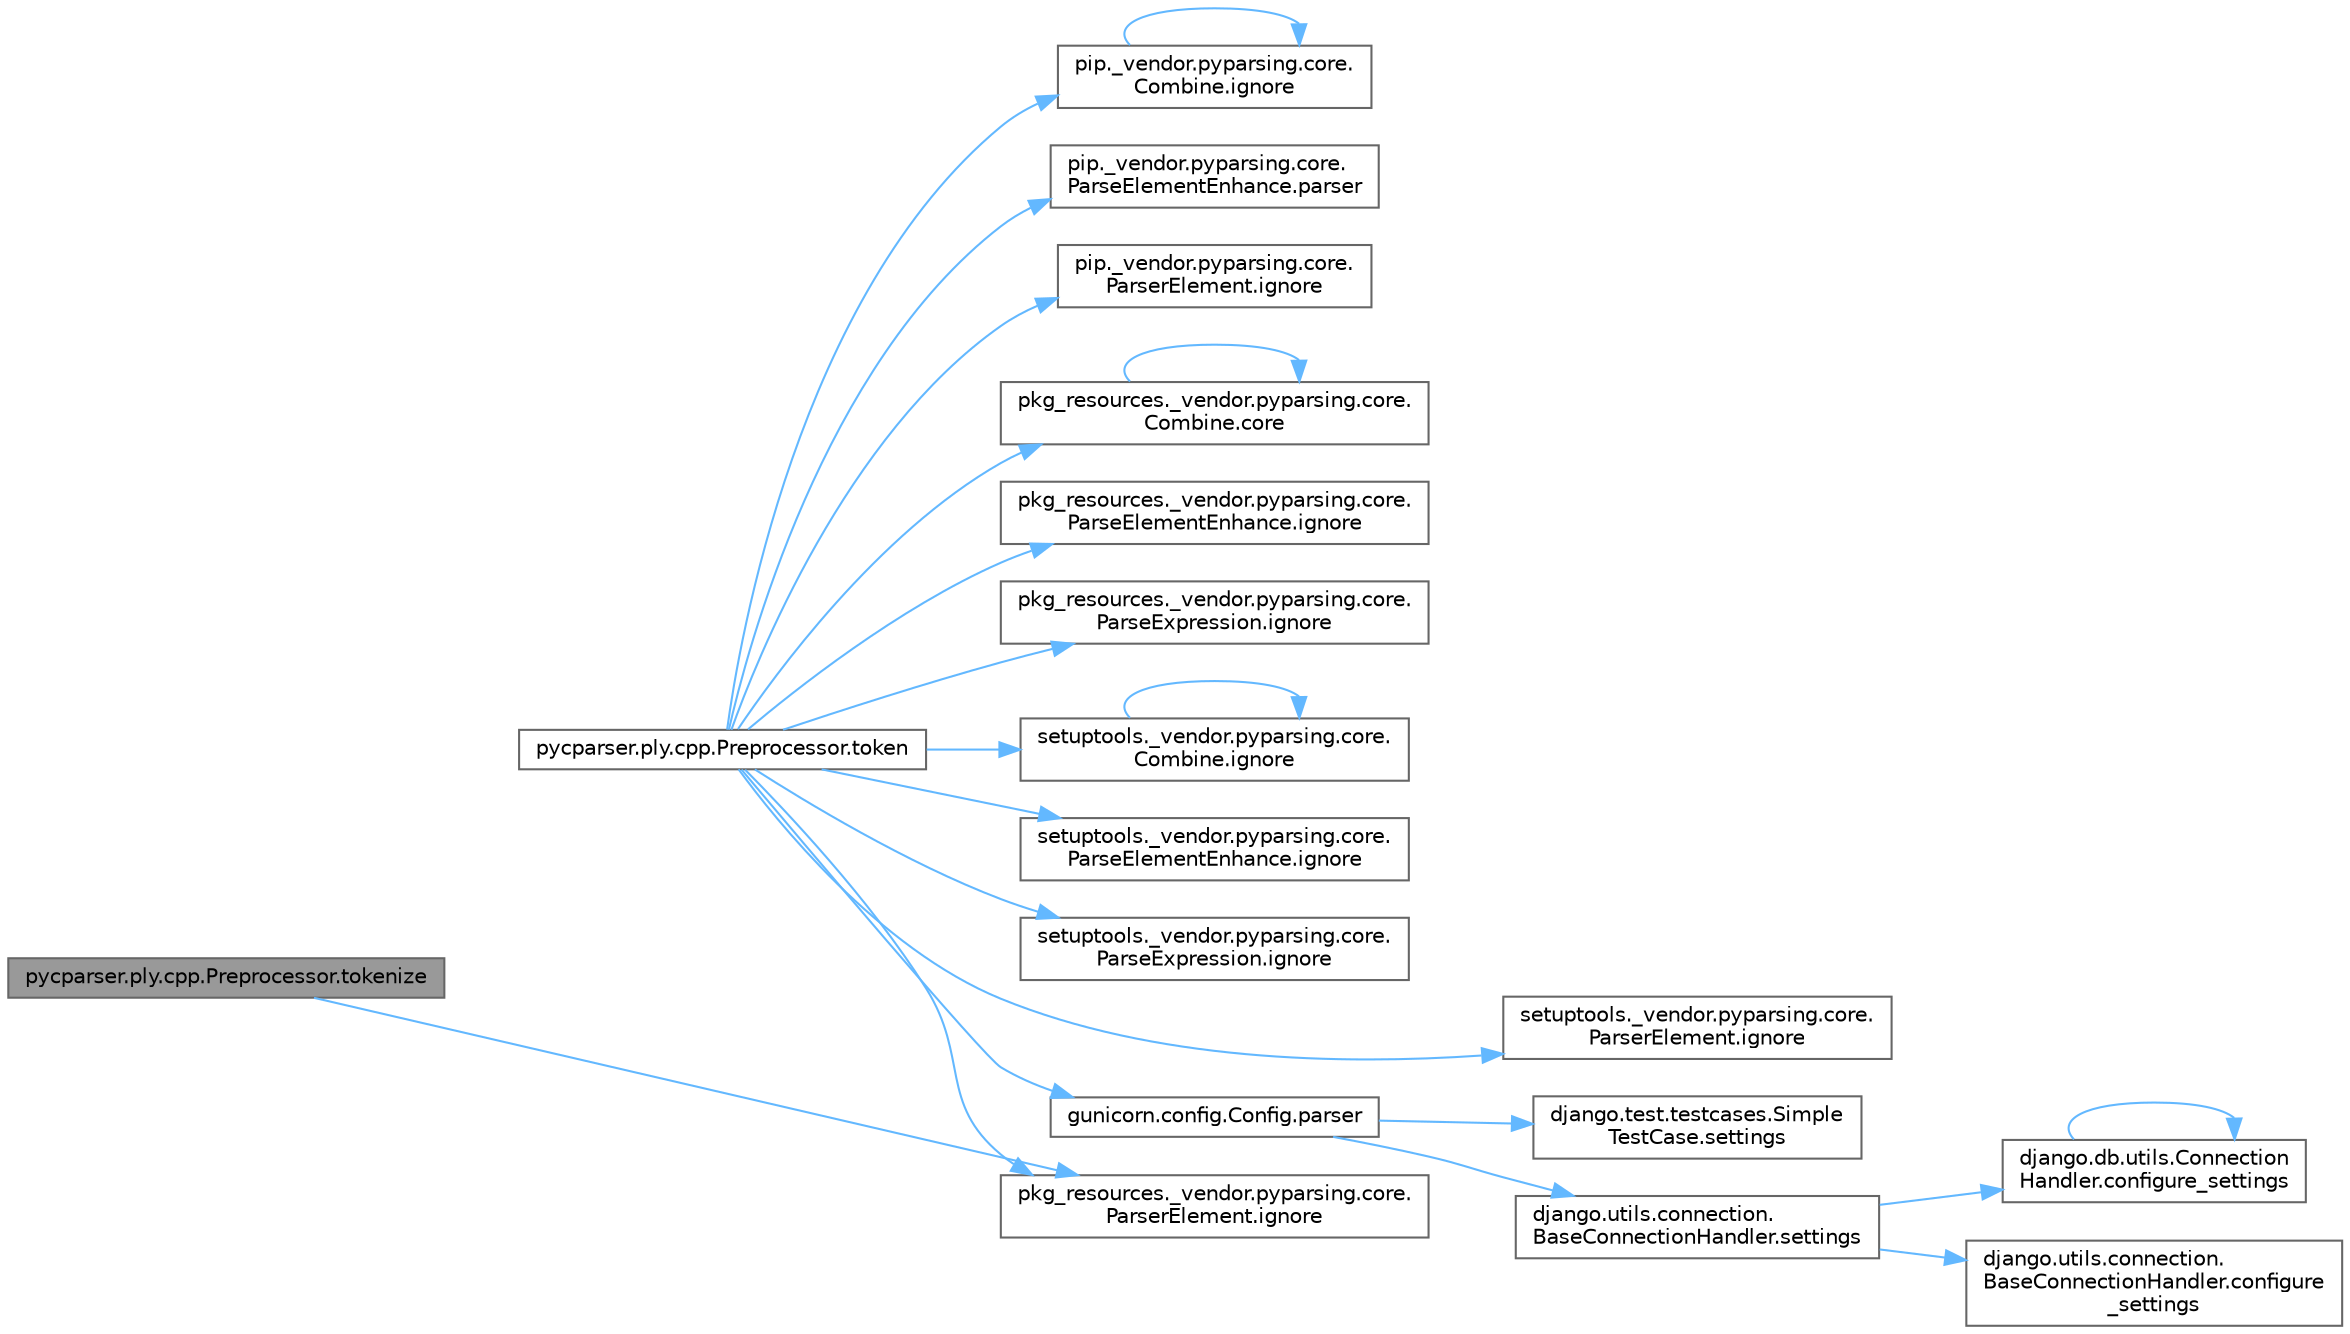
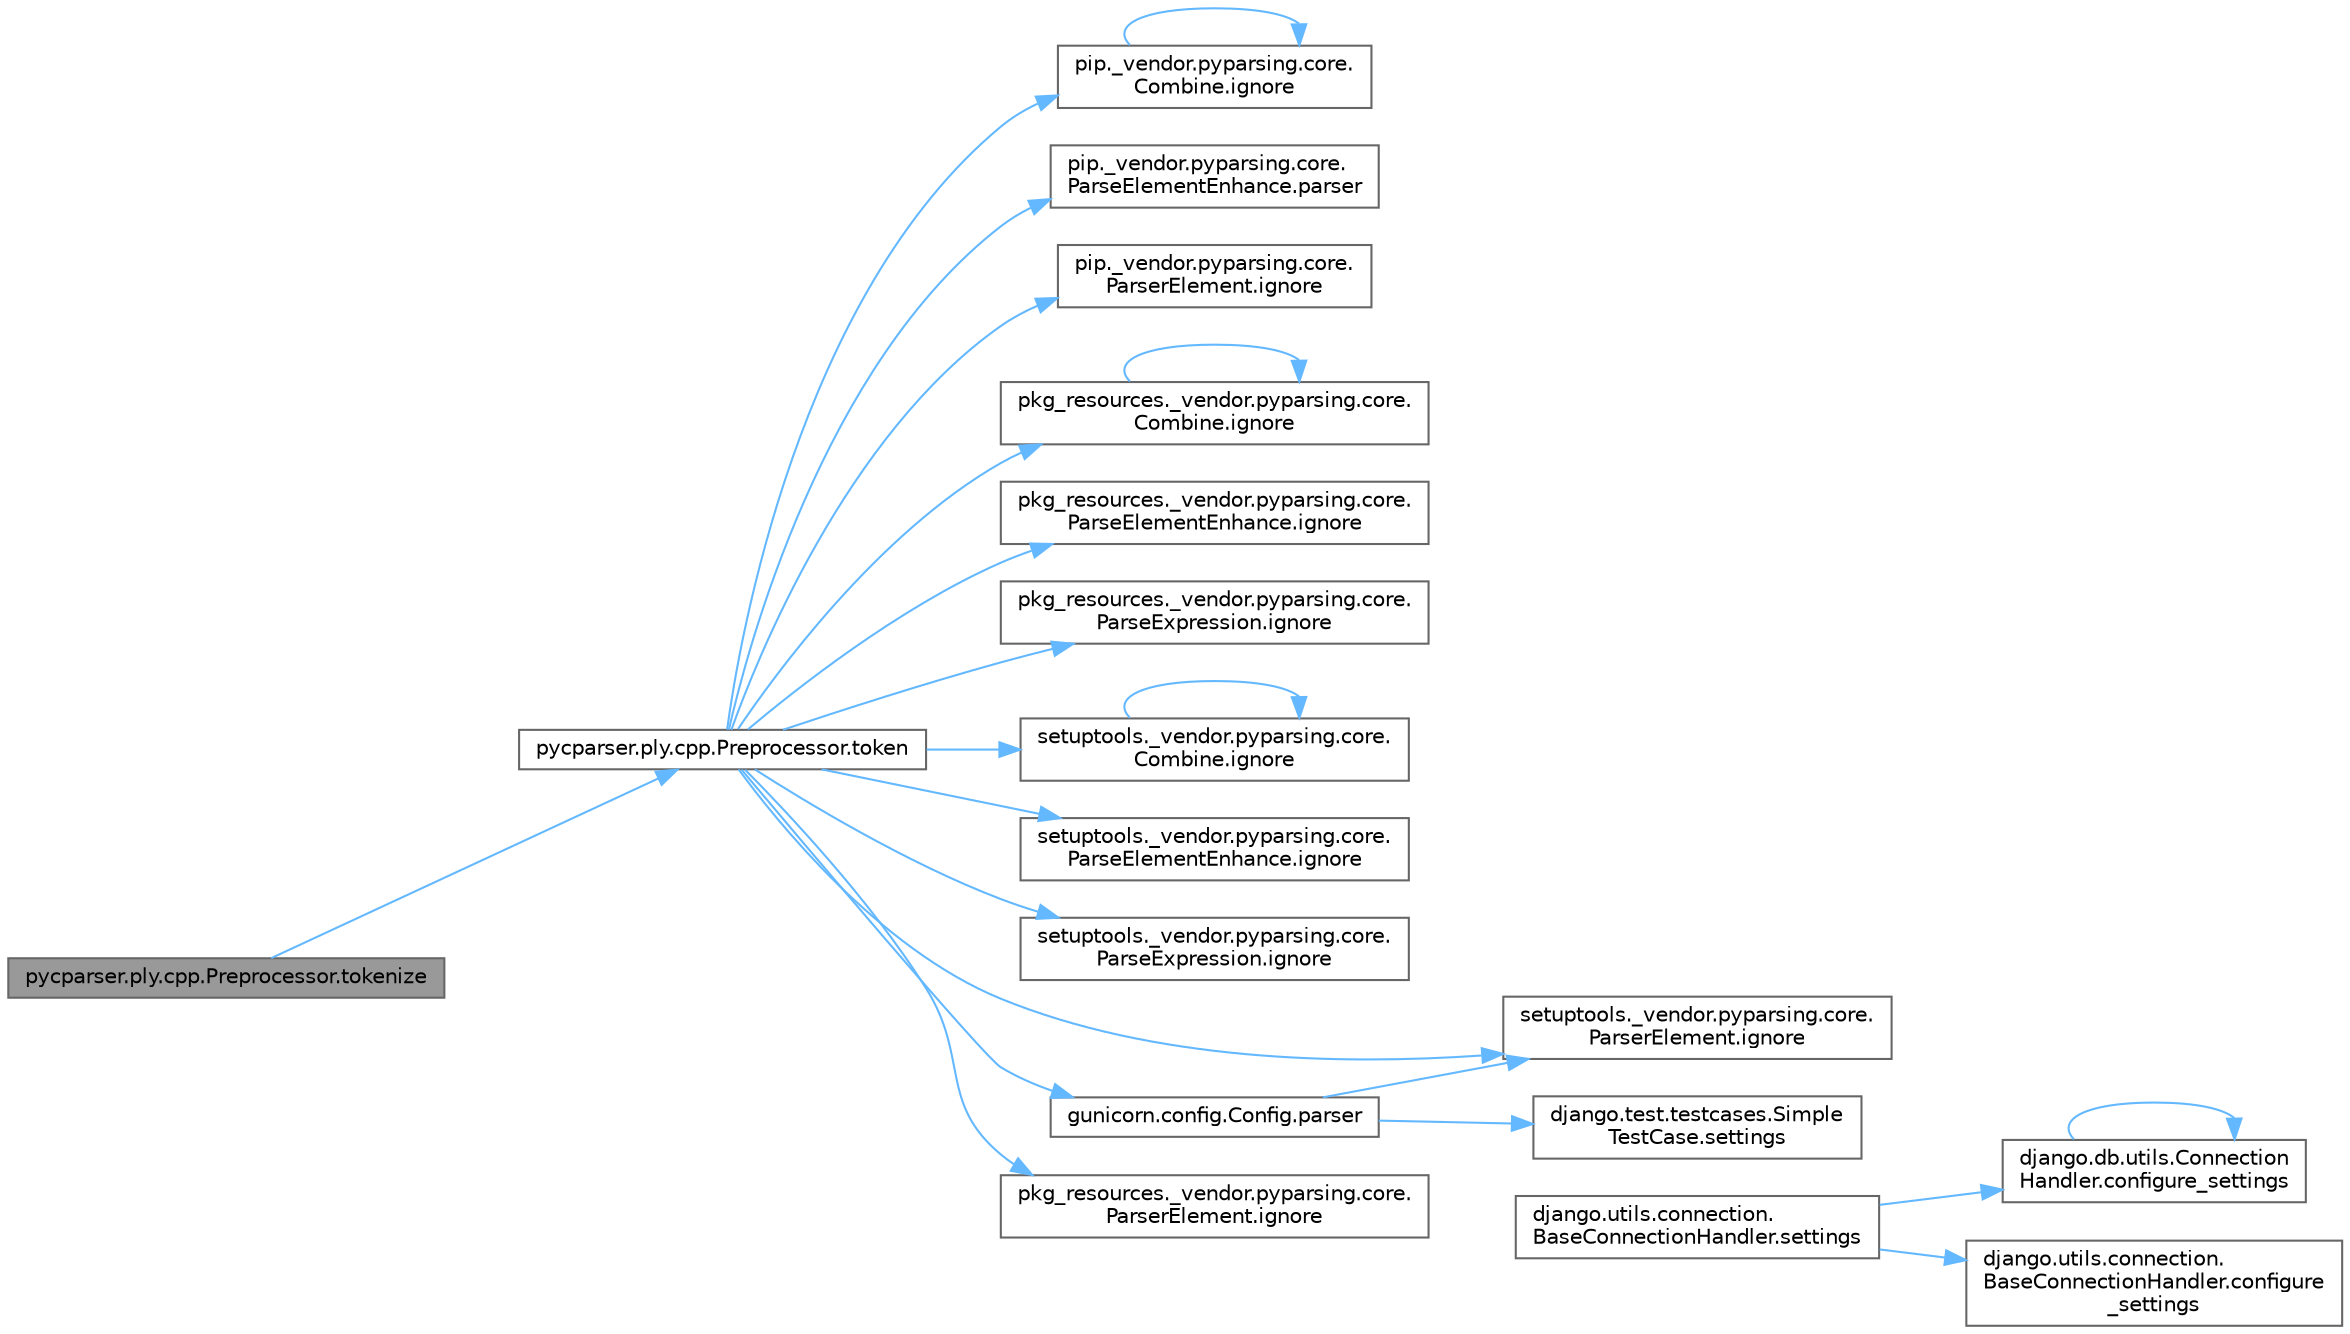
node "pkg_resources._vendor.pyparsing.core. Combine.core": label "pkg_resources._vendor.pyparsing.core. Combine.core" -> "pkg_resources._vendor.pyparsing.core. Combine.ignore"
edge "pycparser.ply.cpp.Preprocessor.tokenize" -> "pkg_resources._vendor.pyparsing.core. ParserElement.ignore": now "pycparser.ply.cpp.Preprocessor.tokenize" -> "pycparser.ply.cpp.Preprocessor.token"
edge "gunicorn.config.Config.parser" -> "django.utils.connection. BaseConnectionHandler.settings": now "gunicorn.config.Config.parser" -> "setuptools._vendor.pyparsing.core. ParserElement.ignore"
